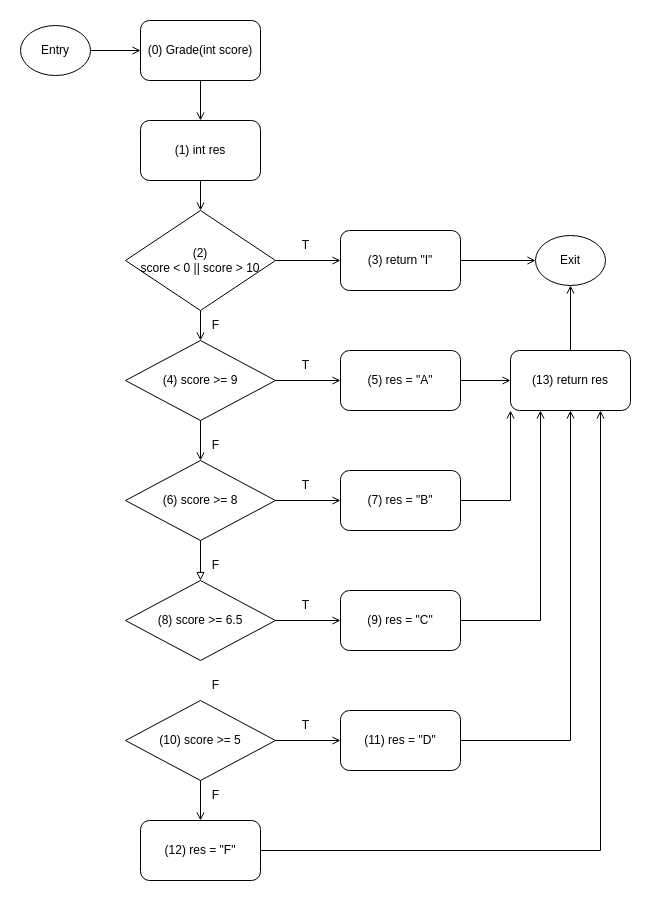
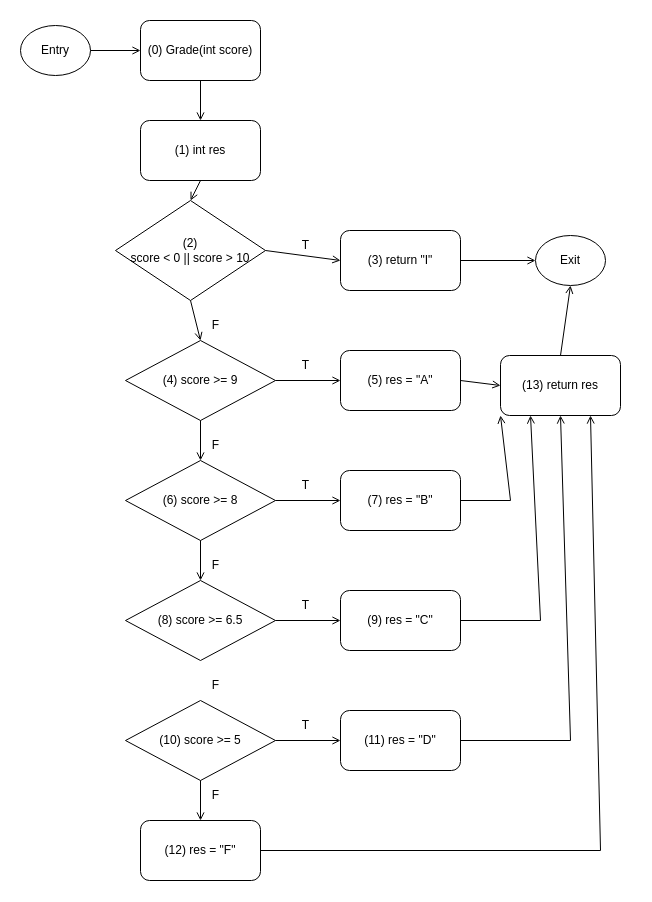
node "(2) score < 0 || score > 10": moved (201, 261) -> (191, 251)
node "(13) return res": moved (571, 381) -> (561, 386)
edge "(6) score >= 8" -> "(8) score >= 6.5": arrowhead block -> open
